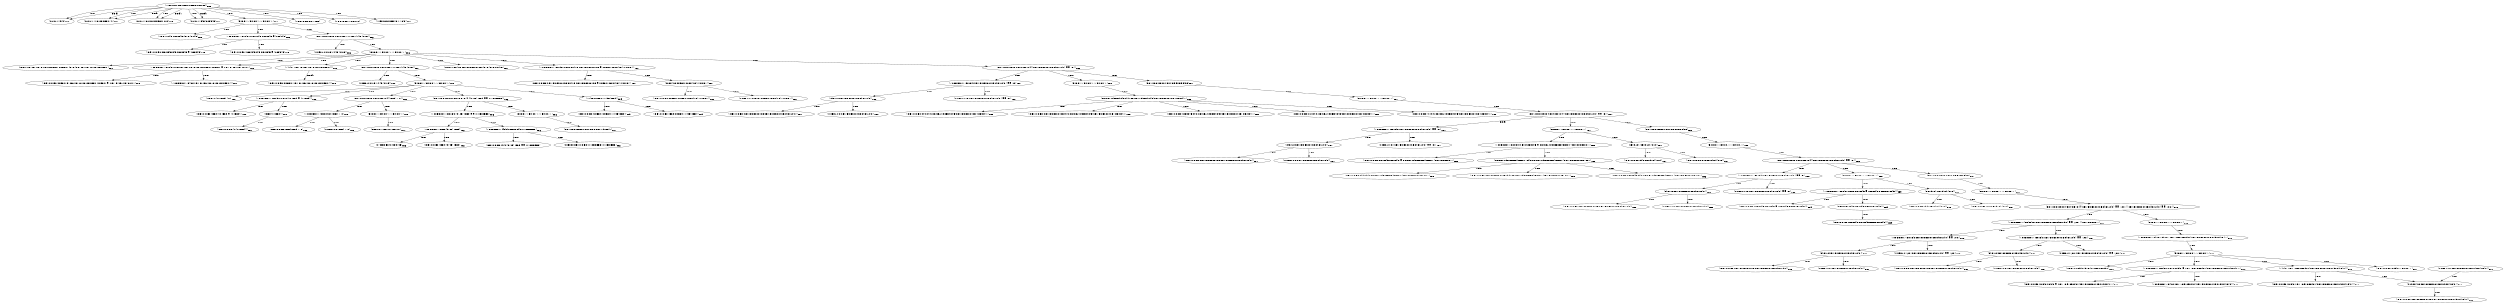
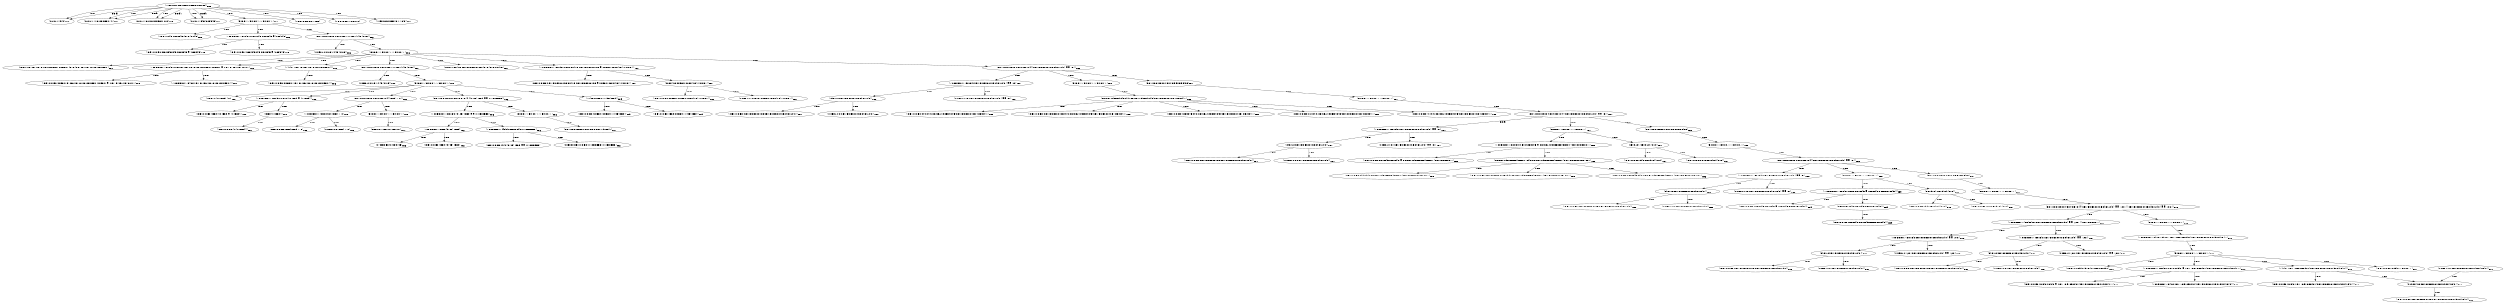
edge "(<init>,new ByteArrayOutputStream())" -> "(IDENTIFIER,stream,new ByteArrayOutputStream())": label "DDG: " -> "AST: "
node "(IDENTIFIER,stream,new ByteArrayOutputStream())": text "120" -> "126"
